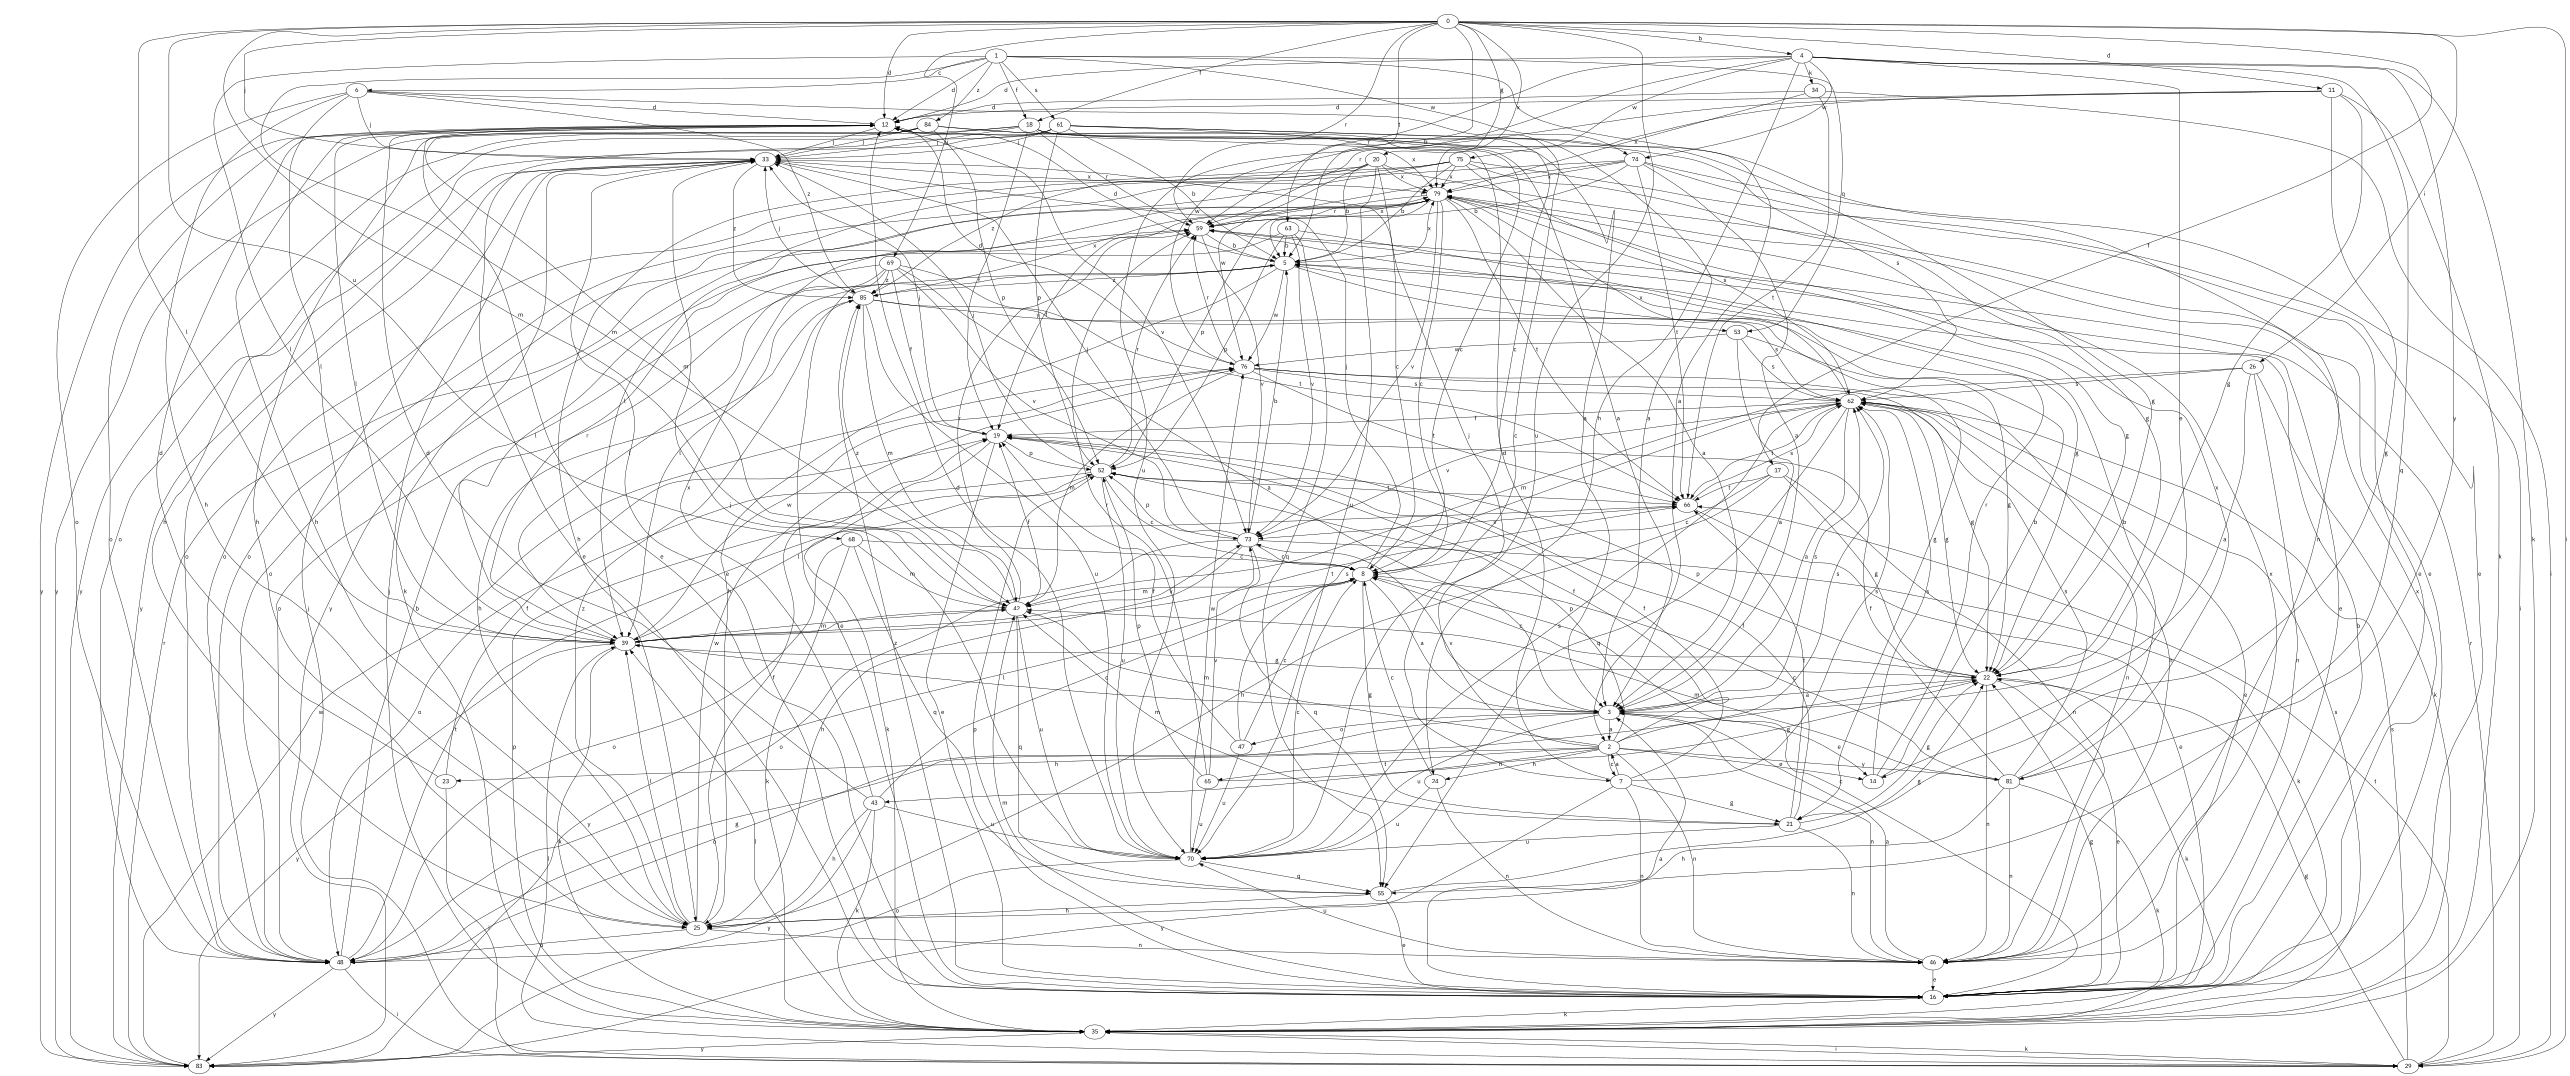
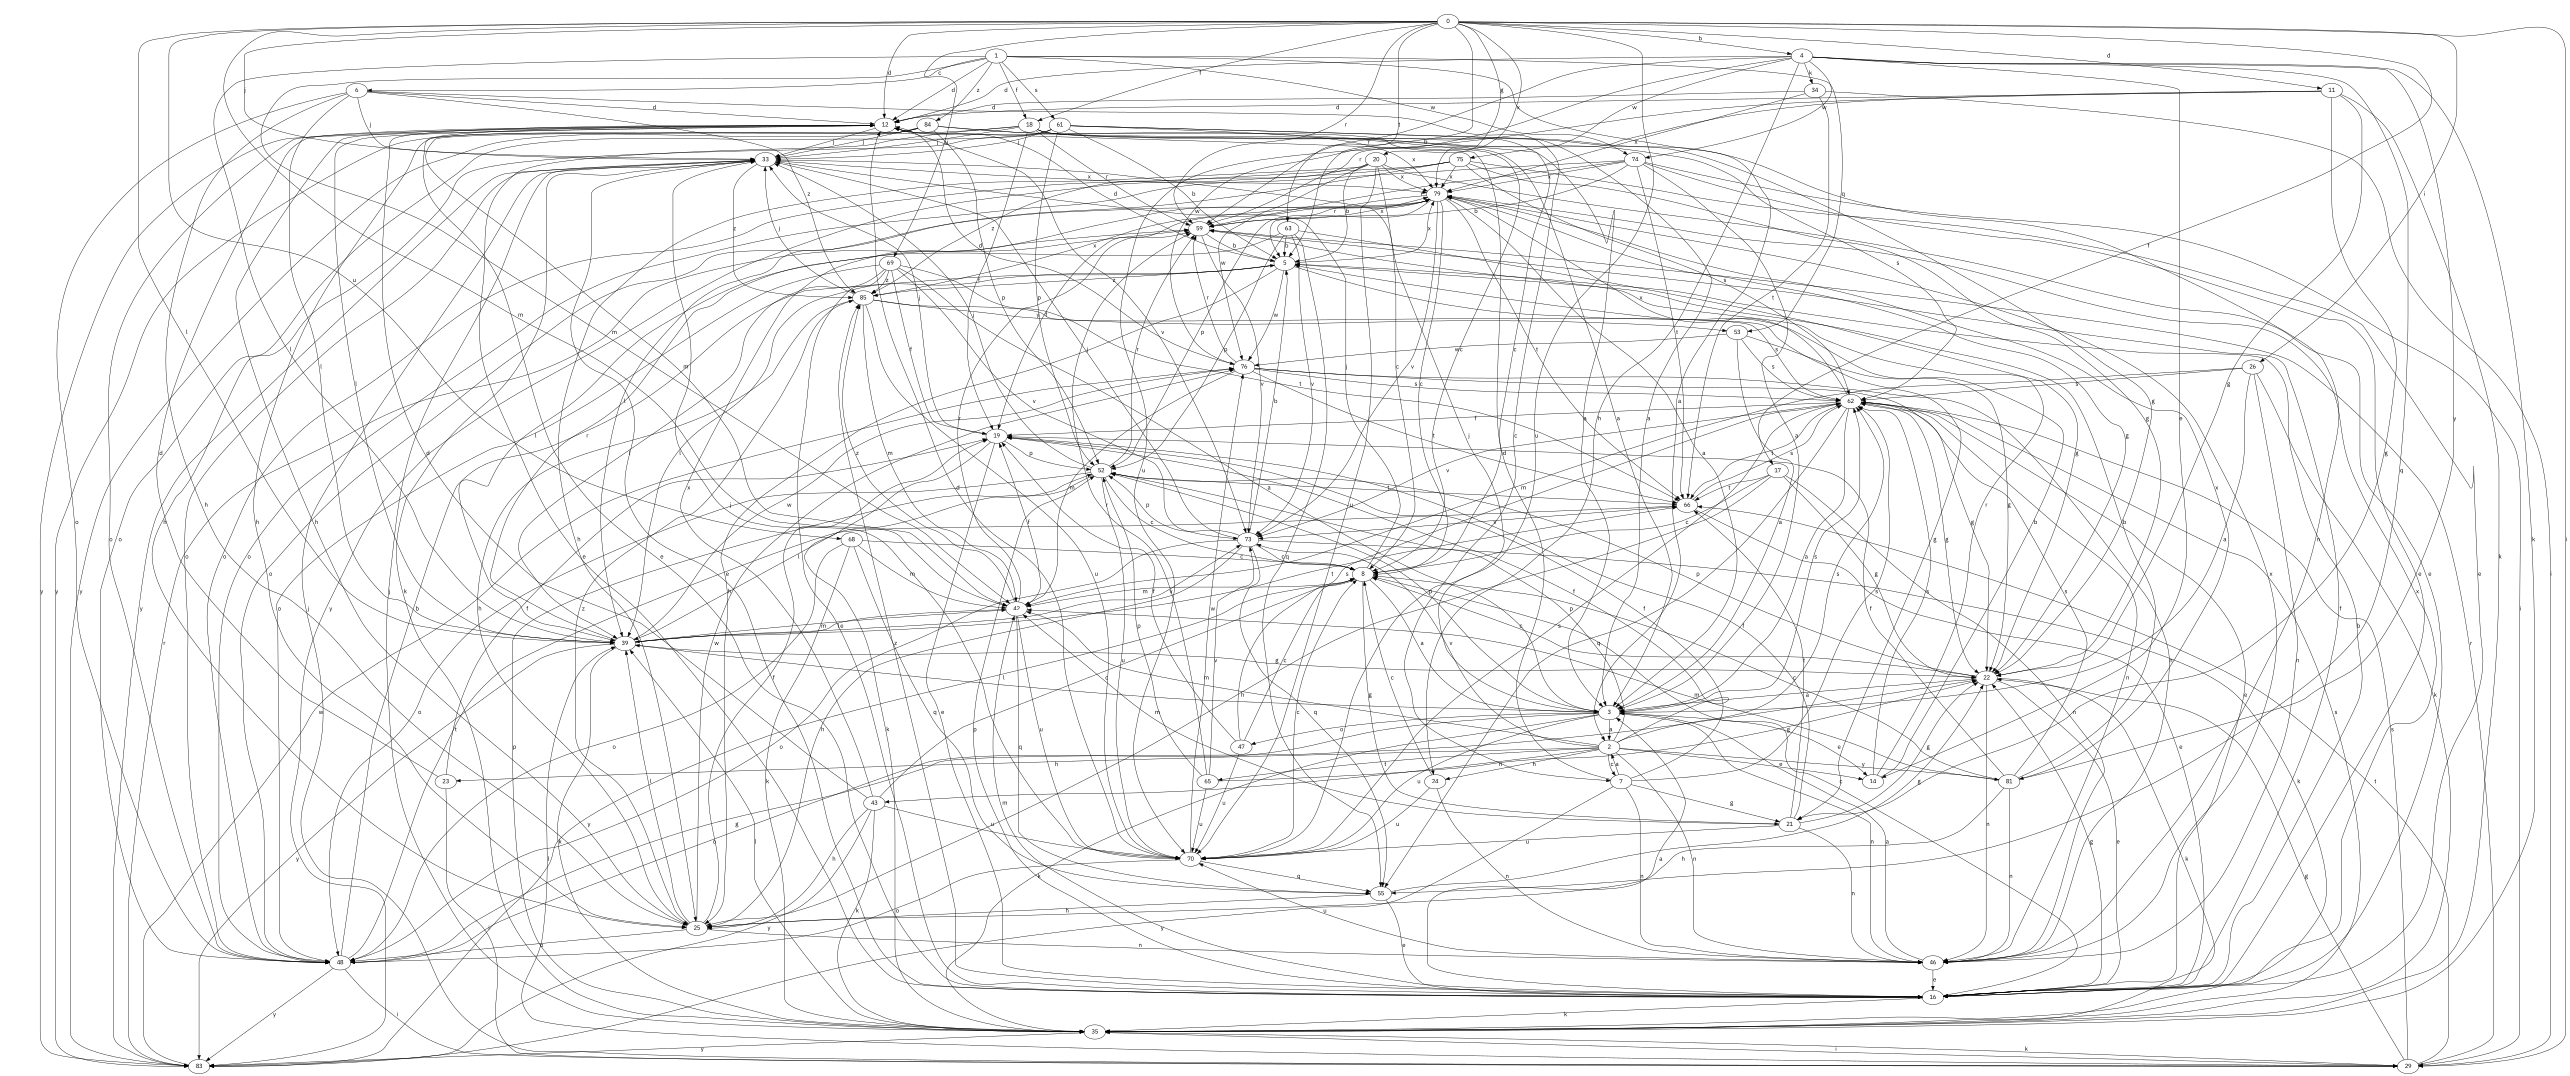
edge "75" -> "5": removed, label "b"
edge "3" -> "52": added, label "p"
edge "59" -> "16": label "e" -> "f"
edge "81" -> "35": now "3" -> "35"
